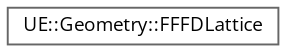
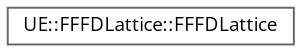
node "UE::Geometry::FFFDLattice": label "UE::Geometry::FFFDLattice" -> "UE::FFFDLattice::FFFDLattice"
